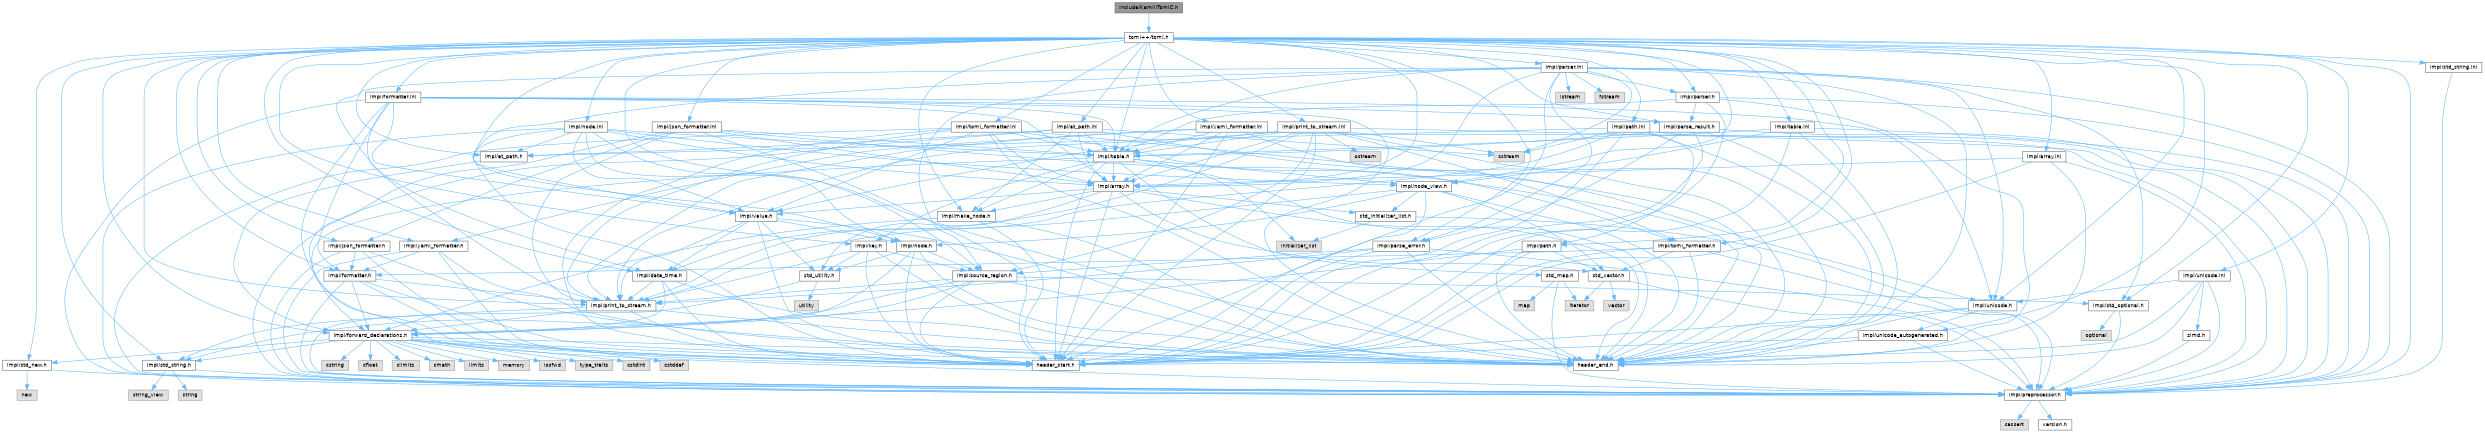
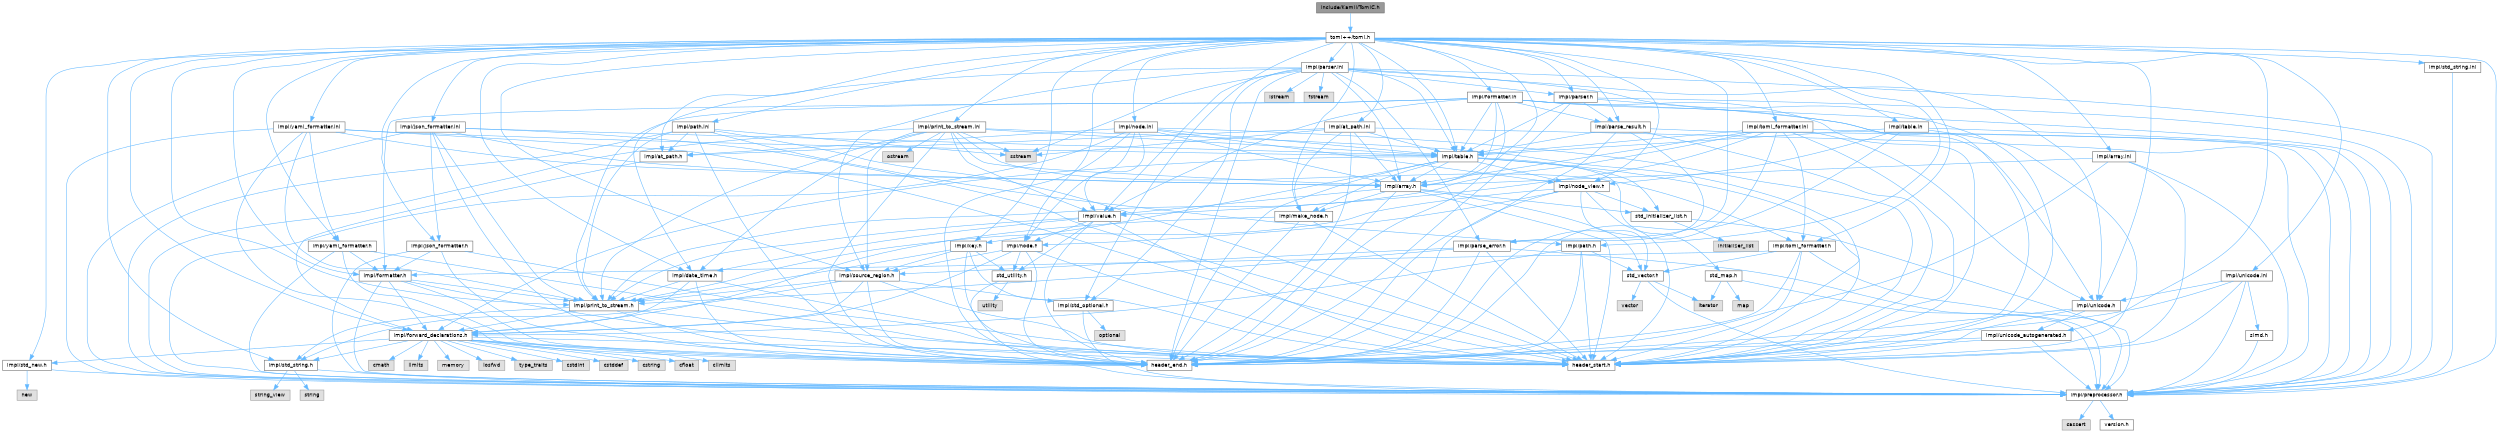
edge "impl/table.h" -> "initializer_list": now "impl/table.h" -> "std_initializer_list.h"
edge "impl/array.h" -> "std_utility.h": removed
